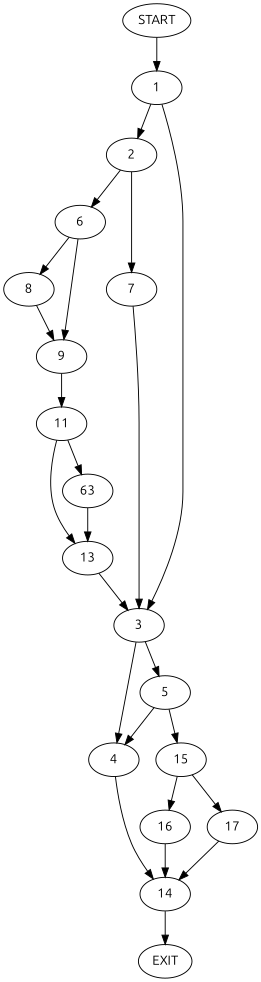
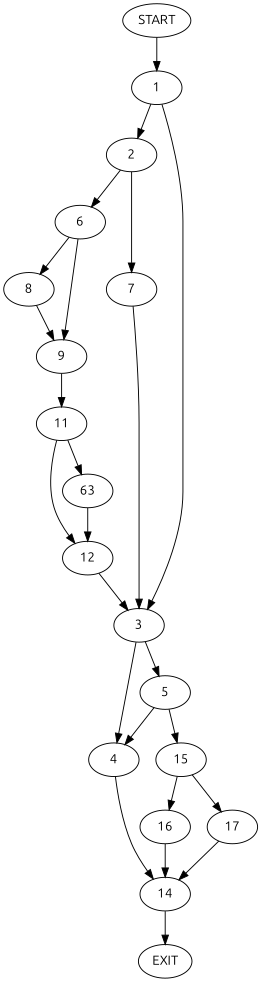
node "13": label "13" -> "12"
